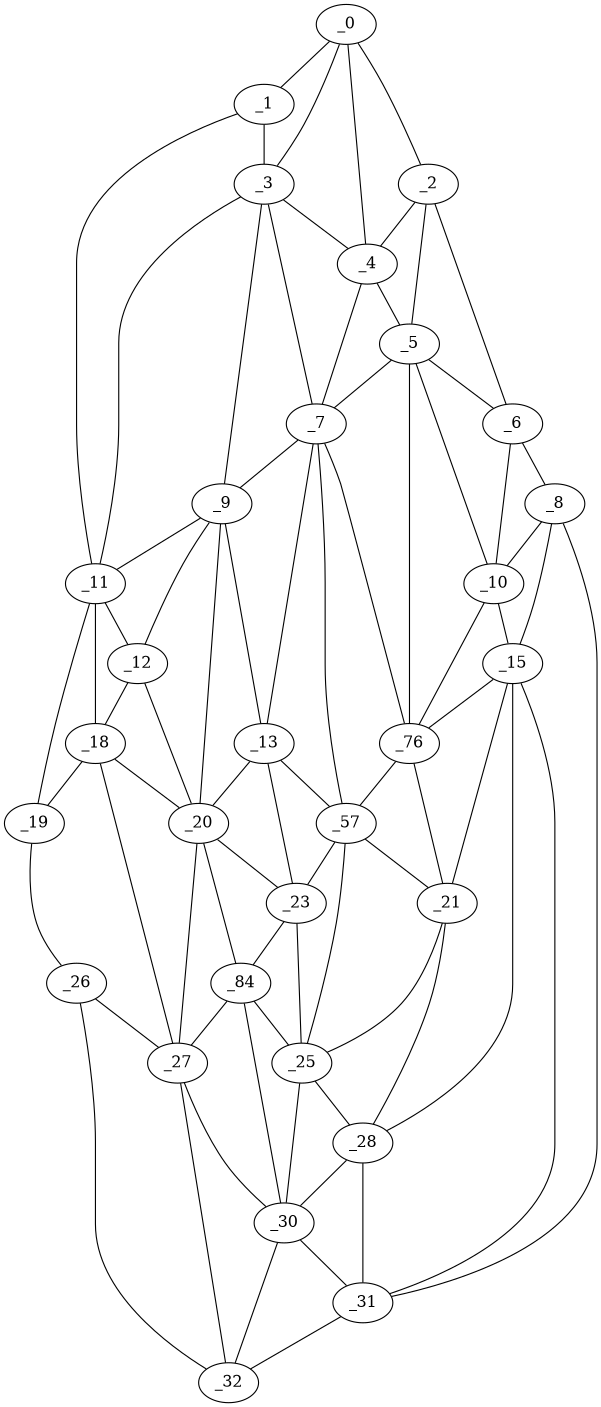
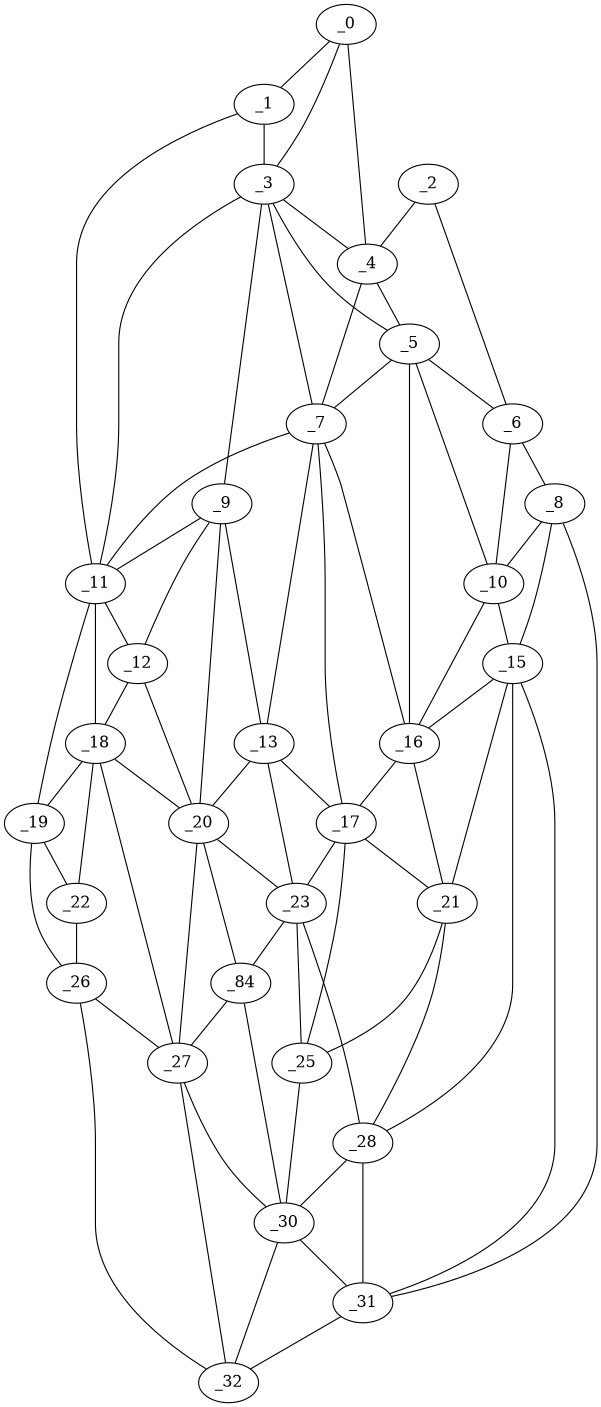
edge "_0" -- "_2": removed
edge "_2" -- "_5": now "_3" -- "_5"
edge "_7" -- "_9": now "_7" -- "_11"
node "_76": label "_76" -> "_16"
node "_57": label "_57" -> "_17"
node "_22": added
edge "_84" -- "_25": removed
edge "_25" -- "_28": now "_23" -- "_28"
